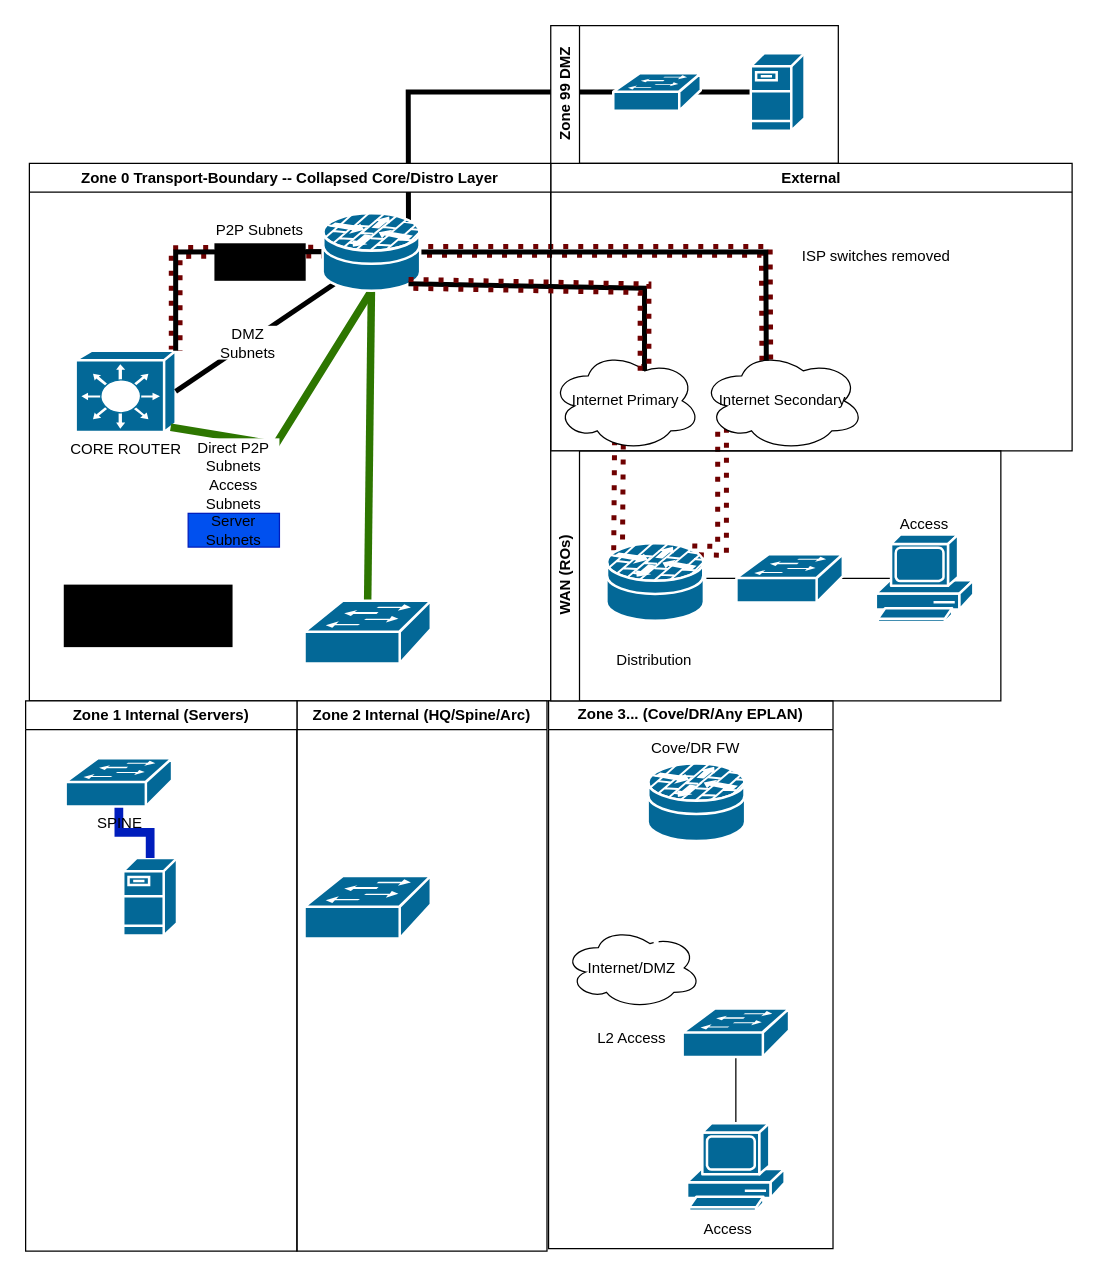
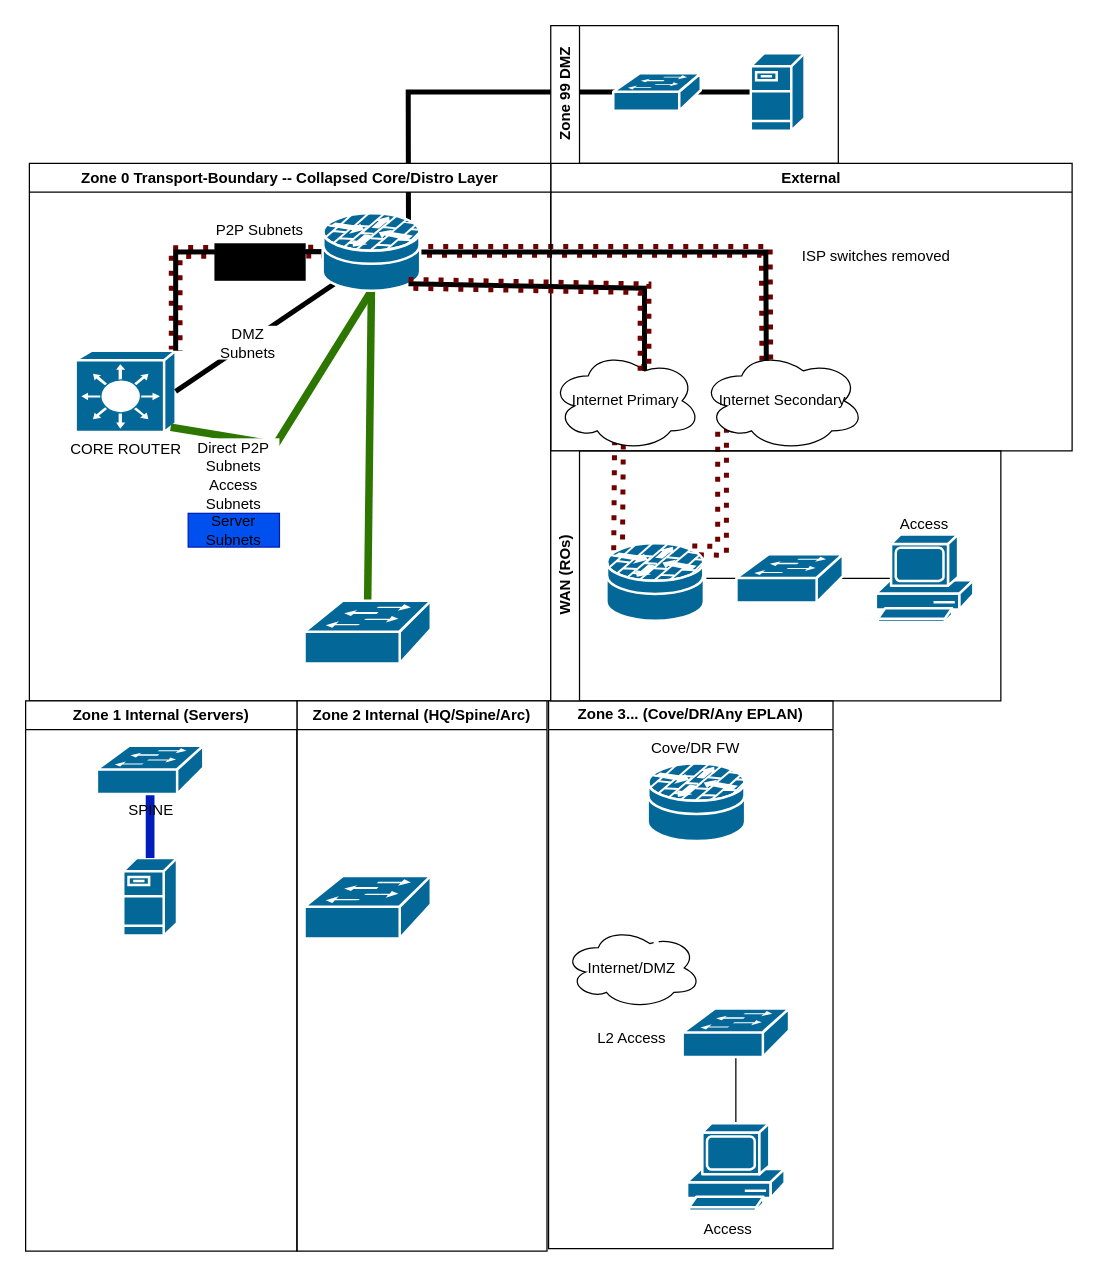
node "Core Switch is fully L2. Spine keeps 80G uplink through LAG.": removed
node "Distribution": removed
node "SPINE": moved (119, 782) -> (150, 770)
